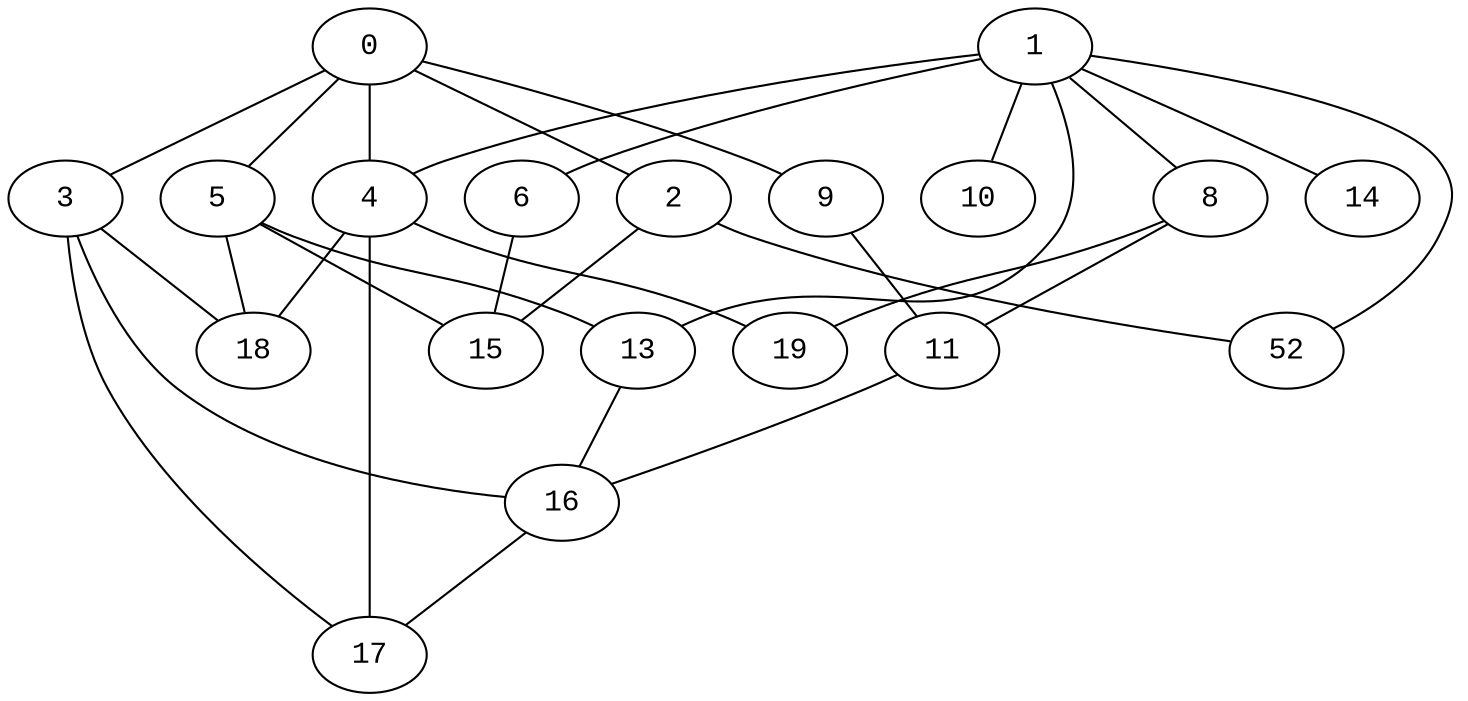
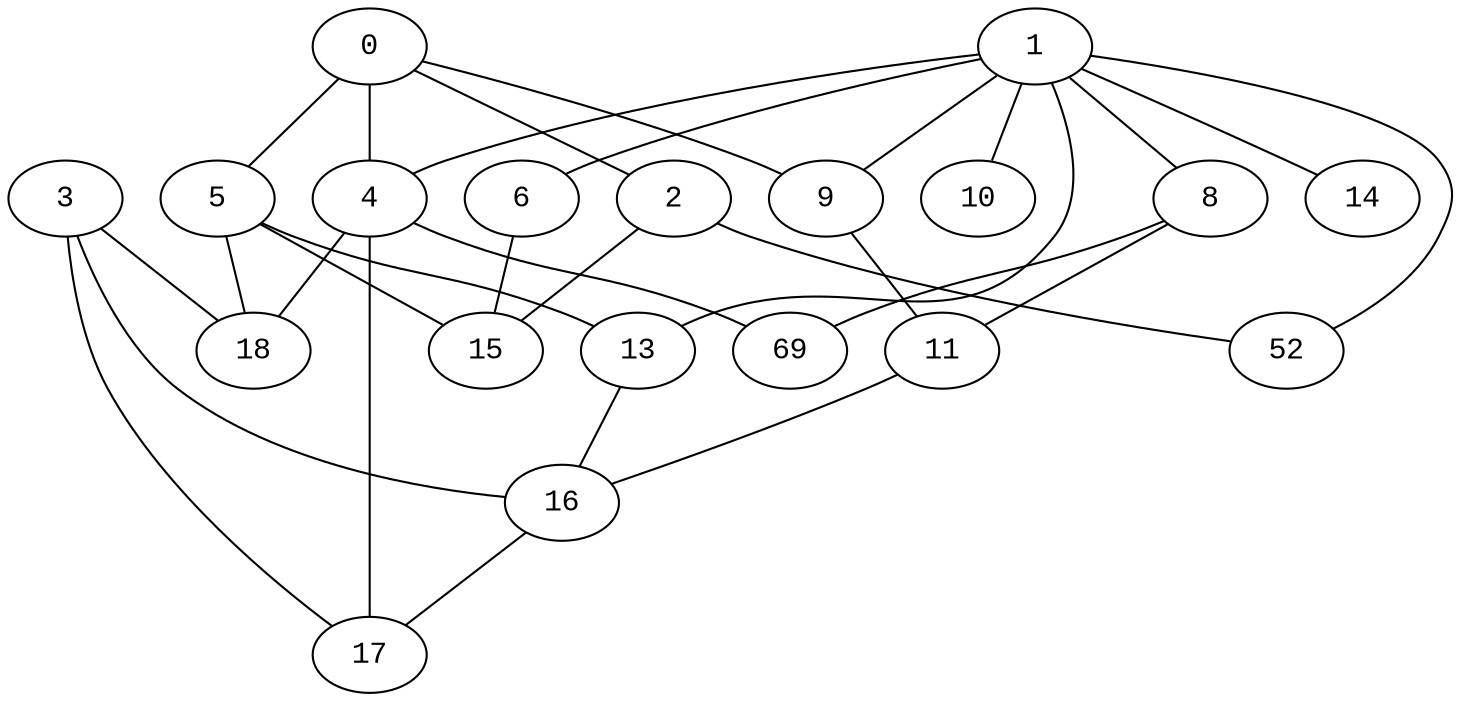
edge "0" -- "3": removed
edge "1" -- "9": added
node "19": label "19" -> "69"
